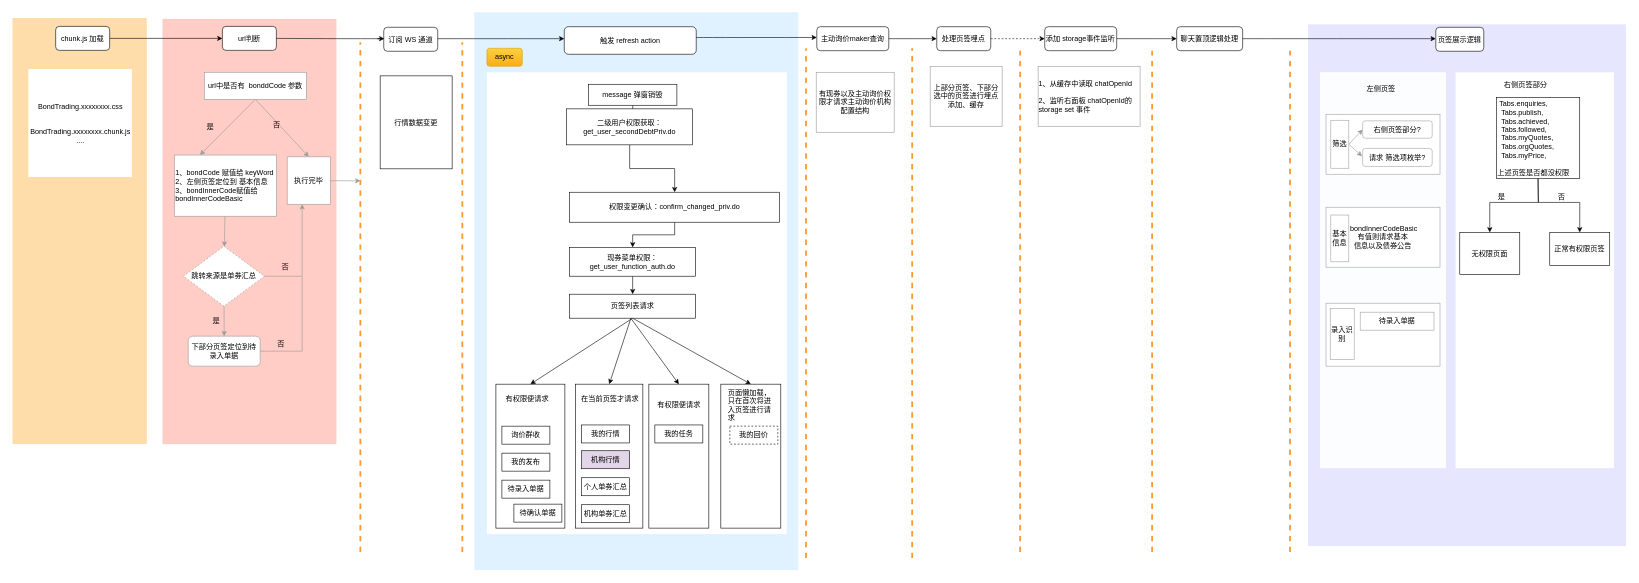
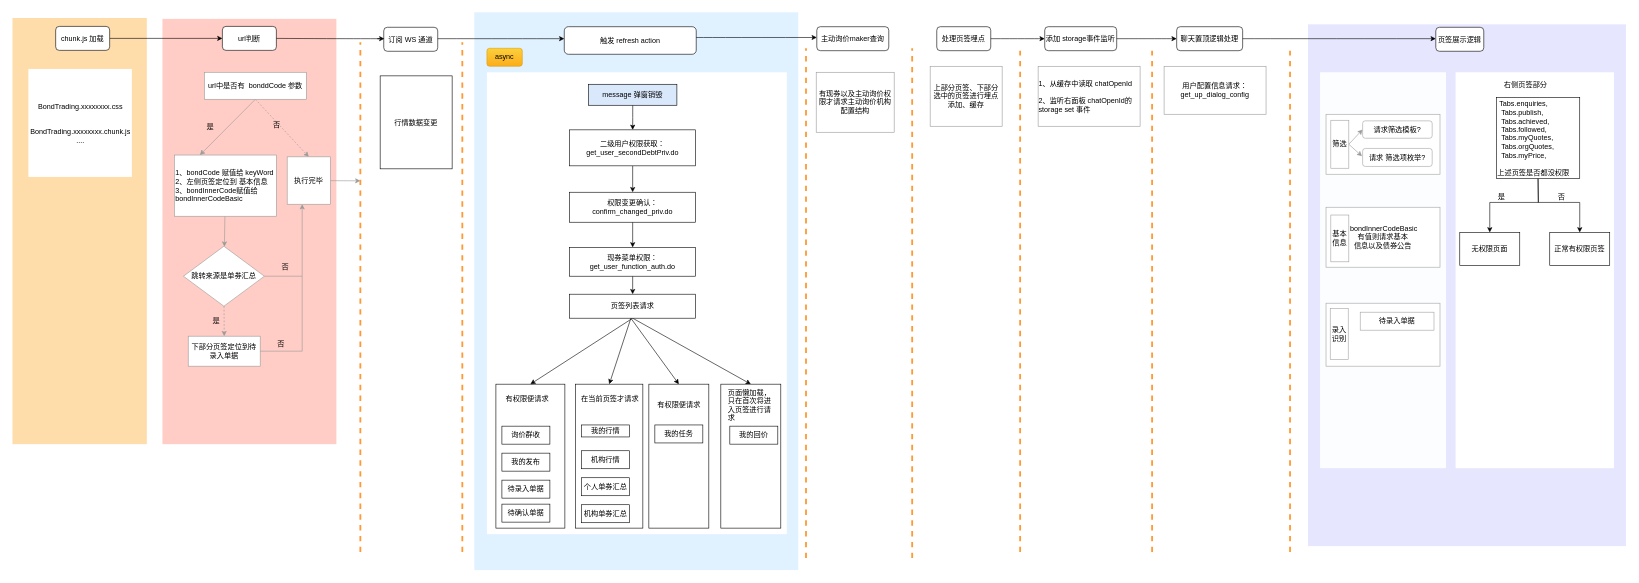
edge "主动询价maker查询" -> "处理页签埋点": removed
edge "处理页签埋点" -> "添加 storage事件监听": style dashed -> solid
node "左侧页签": removed
node "用户配置信息请求： get_up_dialog_config": added
node "message 弹窗销毁": fillcolor #ffffff -> #dae8fc
edge "url中是否有 bonddCode 参数" -> "执行完毕": style solid -> dashed
node "二级用户权限获取：get_user_secondDebtPriv.do": moved (630, 127) -> (633, 148)
node "右侧页签部分?": label "右侧页签部分?" -> "请求筛选模板?"
node "权限变更确认：confirm_changed_priv.do": size 210x30 -> 126x30
node "无权限页面": size 60x42 -> 60x33
node "跳转来源是单券汇总": style dashed -> solid
edge "跳转来源是单券汇总" -> "下部分页签定位到待录入单据": style solid -> dashed
node "录入识别": size 24x51 -> 18x51
node "下部分页签定位到待录入单据": shape rounded rectangle -> rectangle
node "我的行情": size 48x18 -> 48x12
node "我的回价": style dashed -> solid
node "机构行情": fillcolor #e1d5e7 -> #ffffff
node "待确认单据": moved (538, 513) -> (526, 513)
